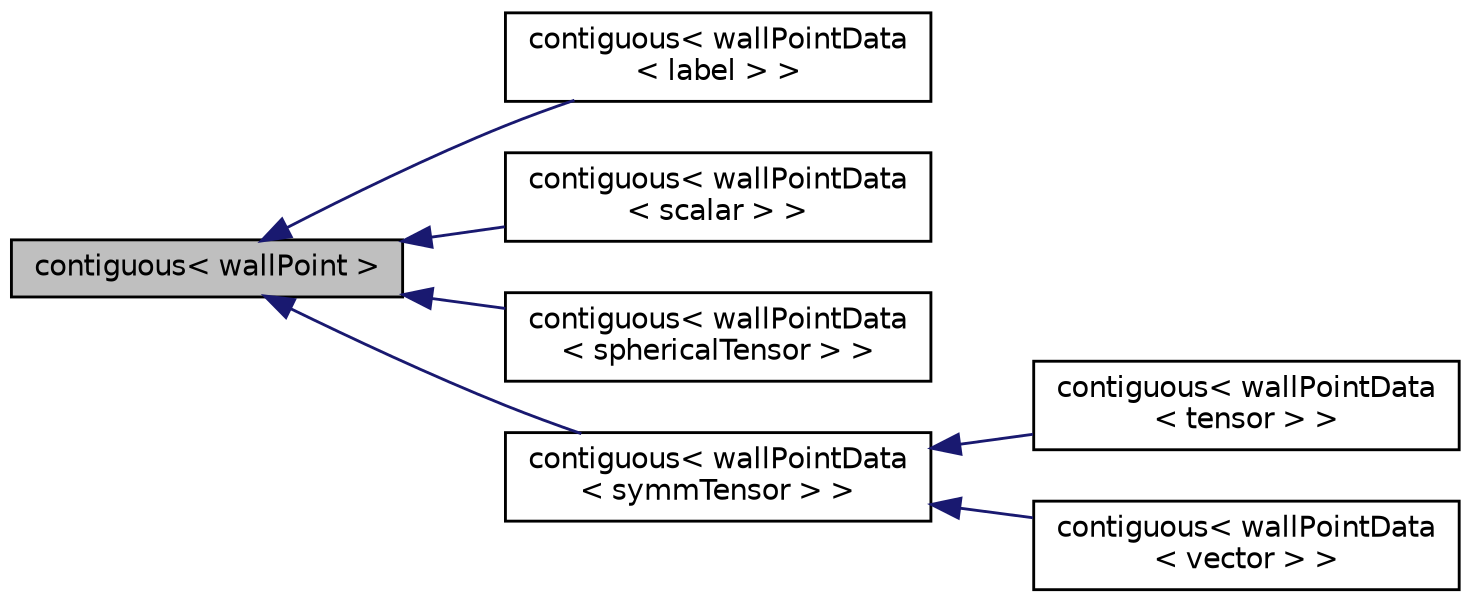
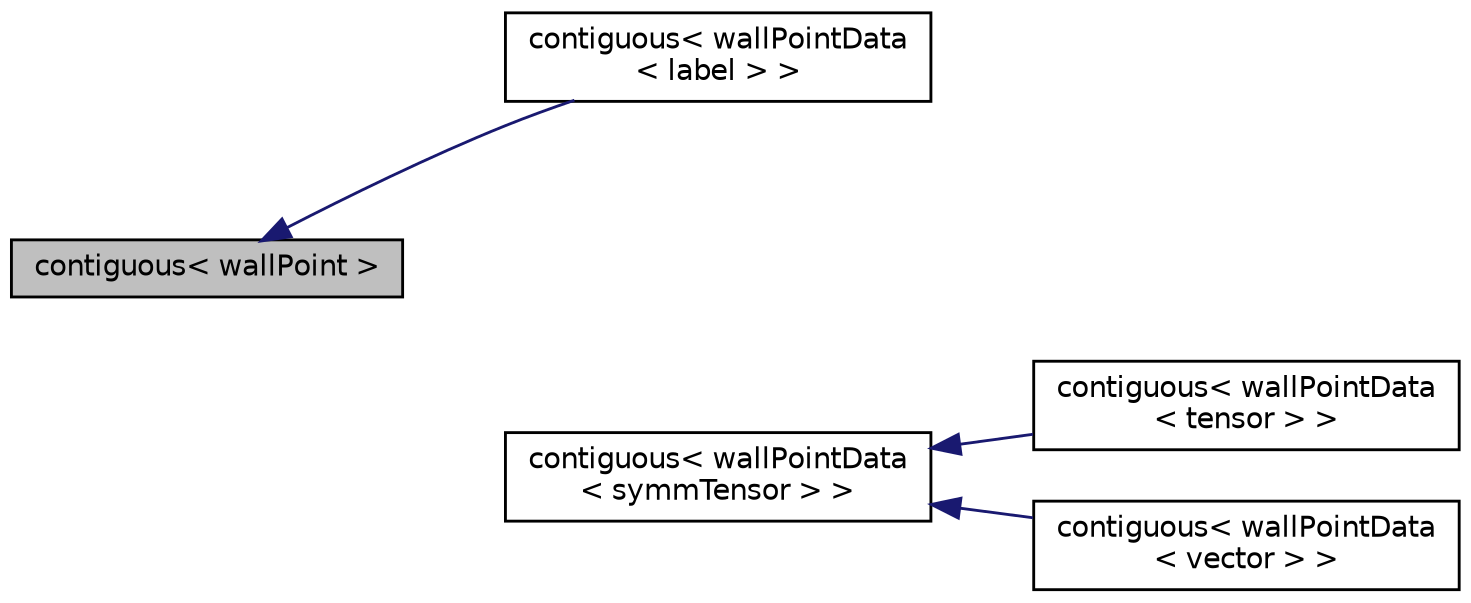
node "contiguous< wallPointData < scalar > >": removed
node "contiguous< wallPointData < sphericalTensor > >": removed
edge "contiguous< wallPointData < symmTensor > >" -> "contiguous< wallPoint >": removed
